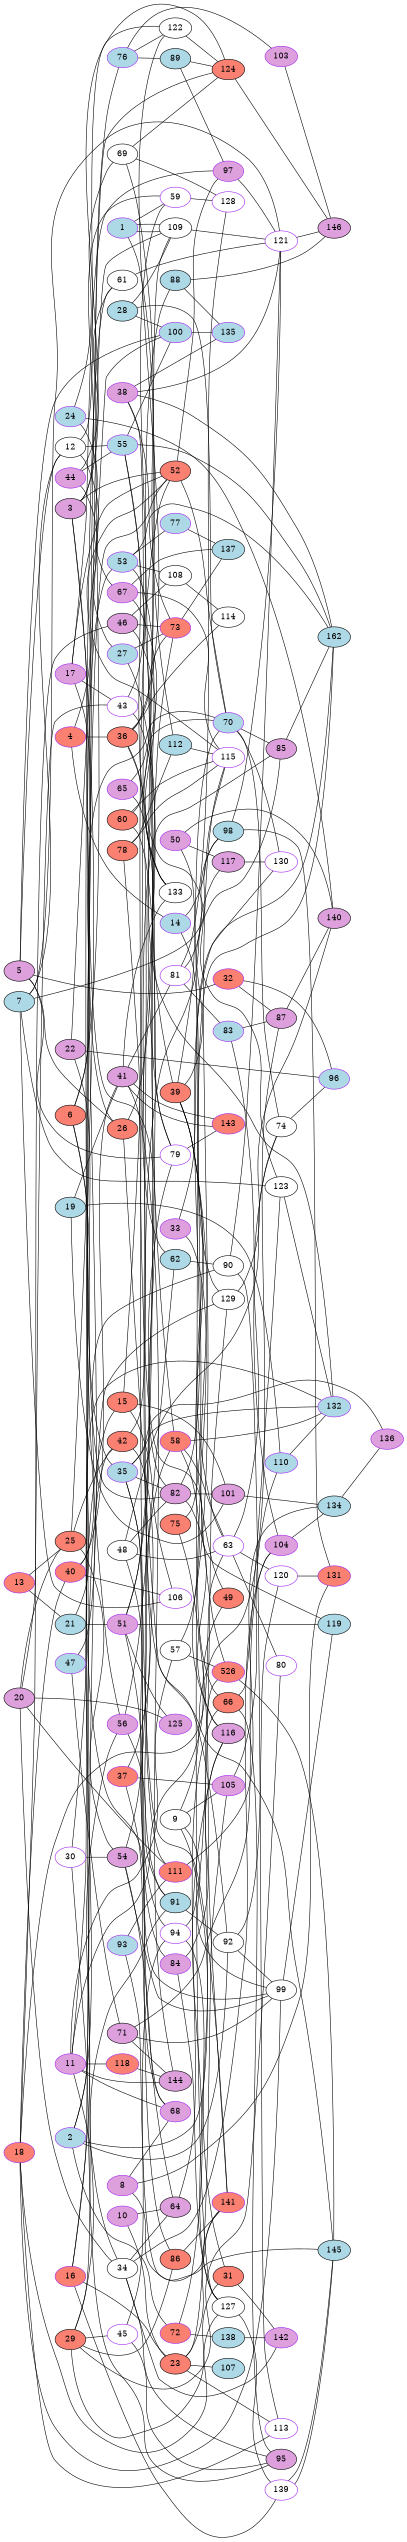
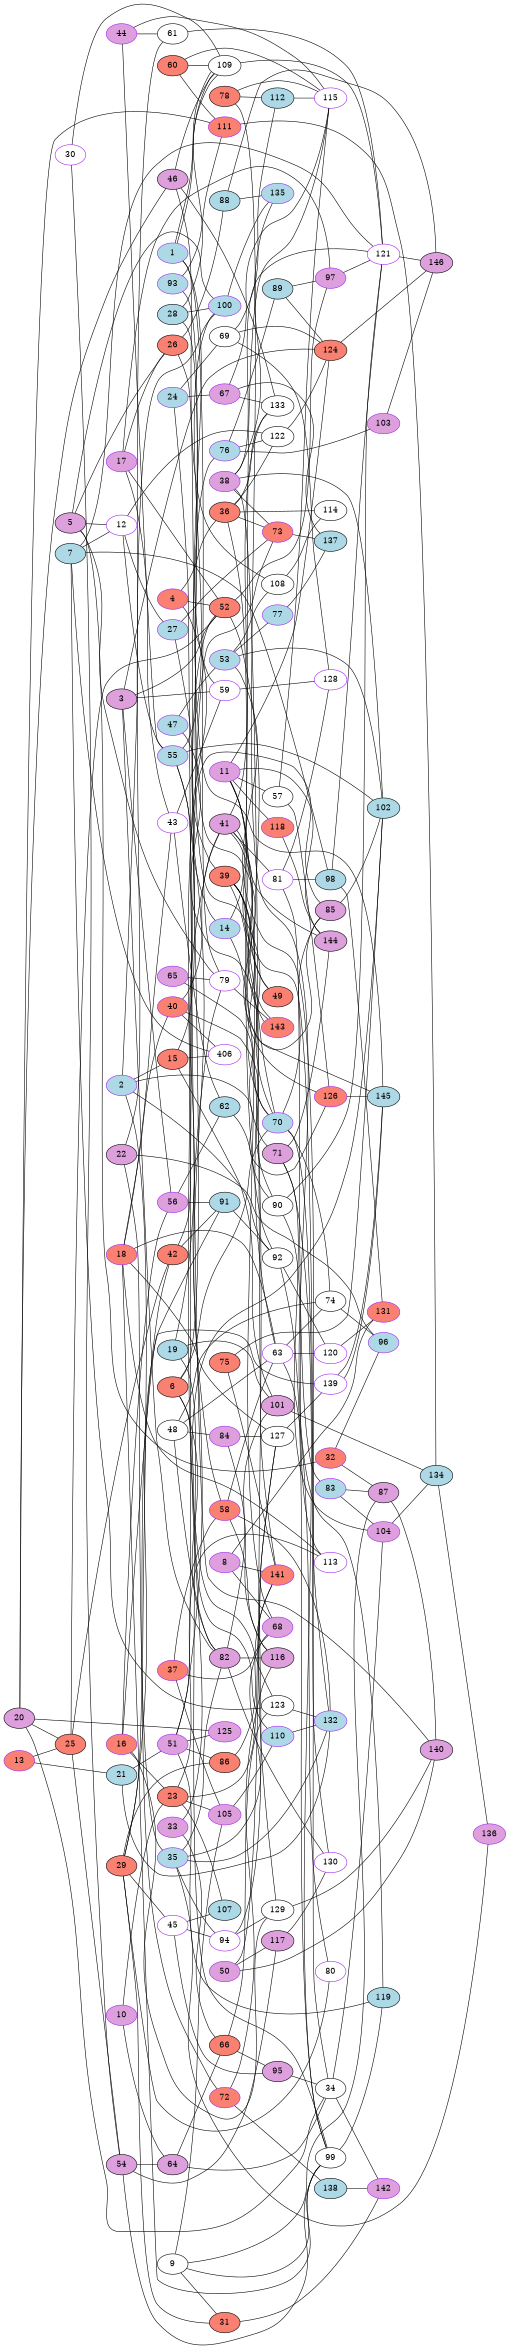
node "12": color black -> purple
edge "46" -- "73": now "46" -- "109"
node "162": label "162" -> "102"
node "106": label "106" -> "406"
node "526": label "526" -> "126"
edge "107" -- "45": added
edge "30" -- "95": removed
